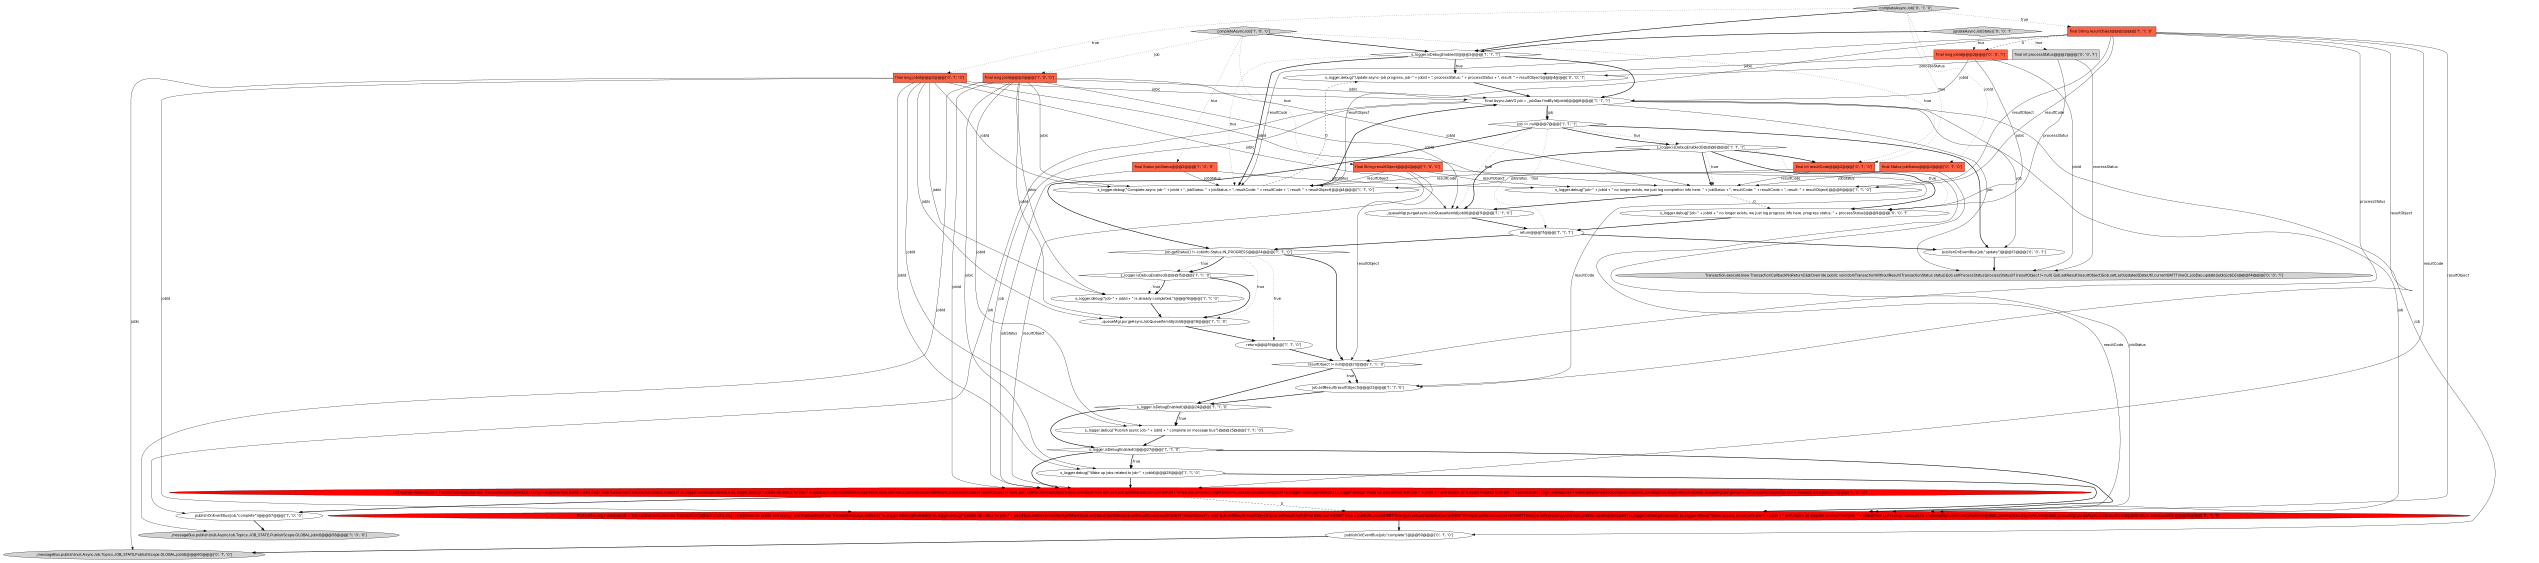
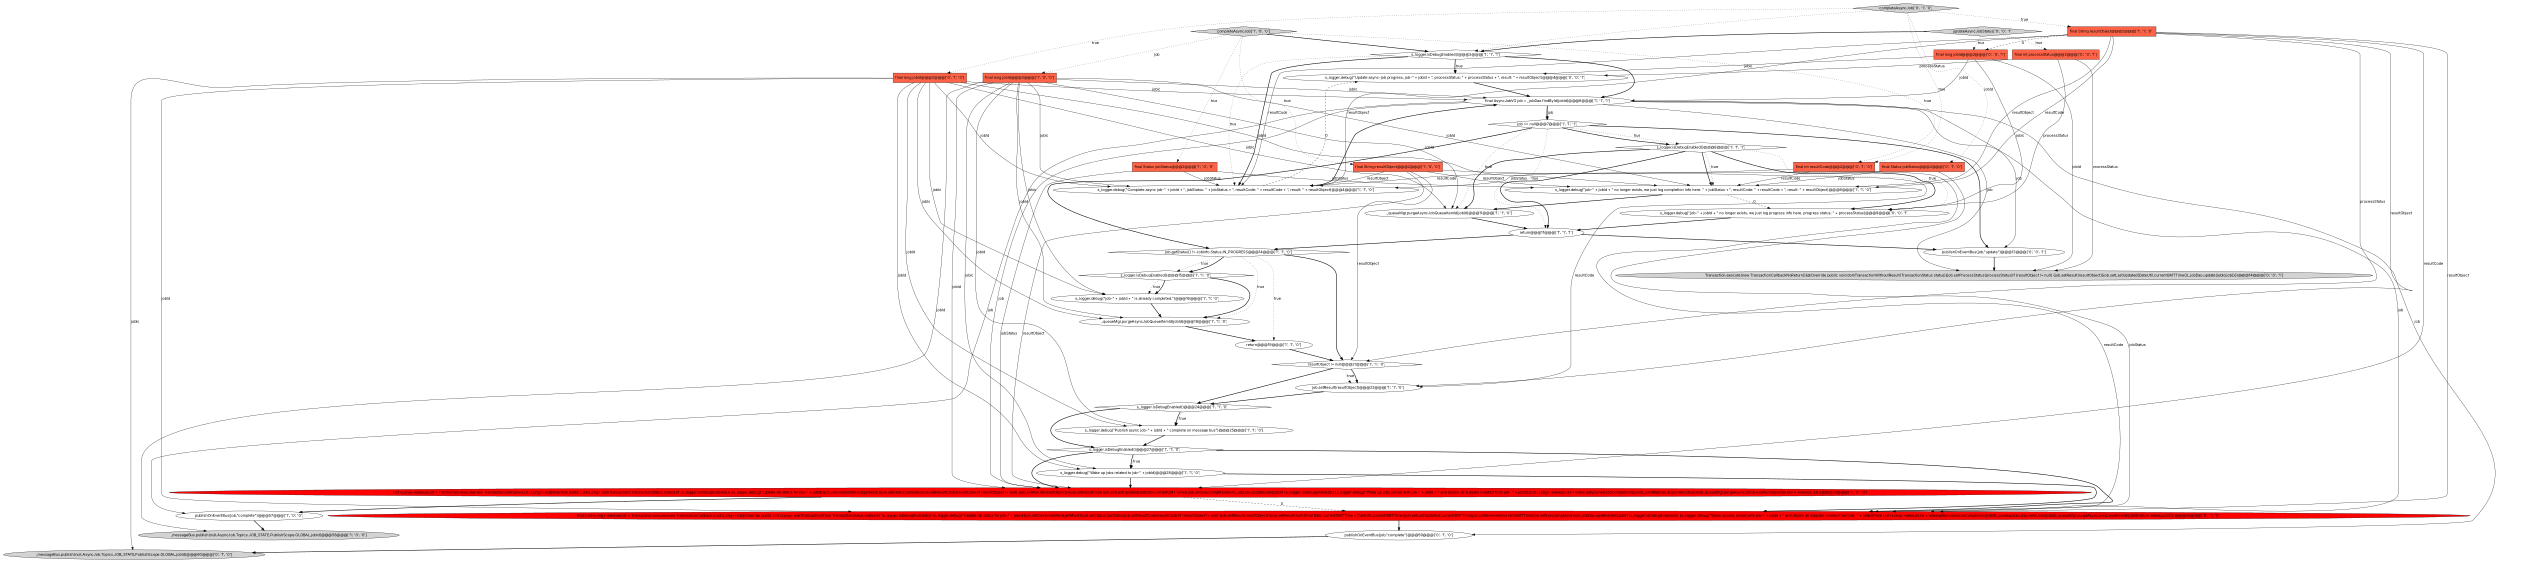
edge "completeAsyncJob['0', '1', '0']" -> "s_logger.isDebugEnabled()@@@3@@@['1', '1', '1']": style bold -> dotted
node "final int processStatus@@@2@@@['0', '0', '1']": fillcolor lightgray -> tomato
edge "s_logger.isDebugEnabled()@@@8@@@['1', '1', '1']" -> "final int resultCode@@@2@@@['0', '1', '0']": now "s_logger.isDebugEnabled()@@@8@@@['1', '1', '1']" -> "return@@@11@@@['1', '1', '1']"
